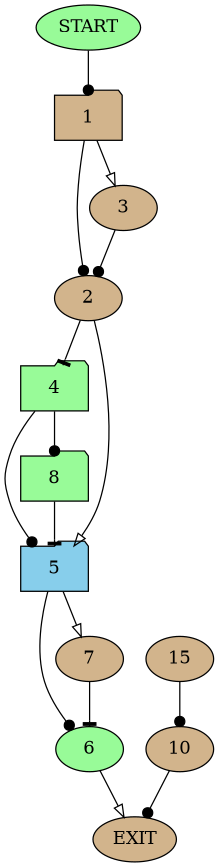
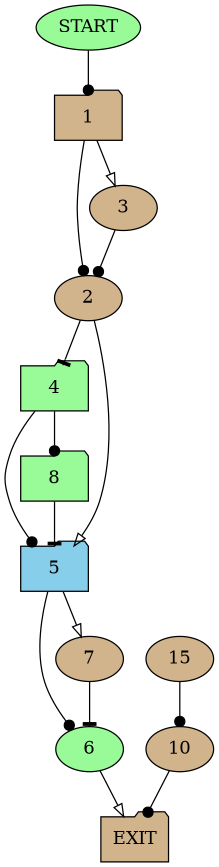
node "EXIT": shape ellipse -> folder
